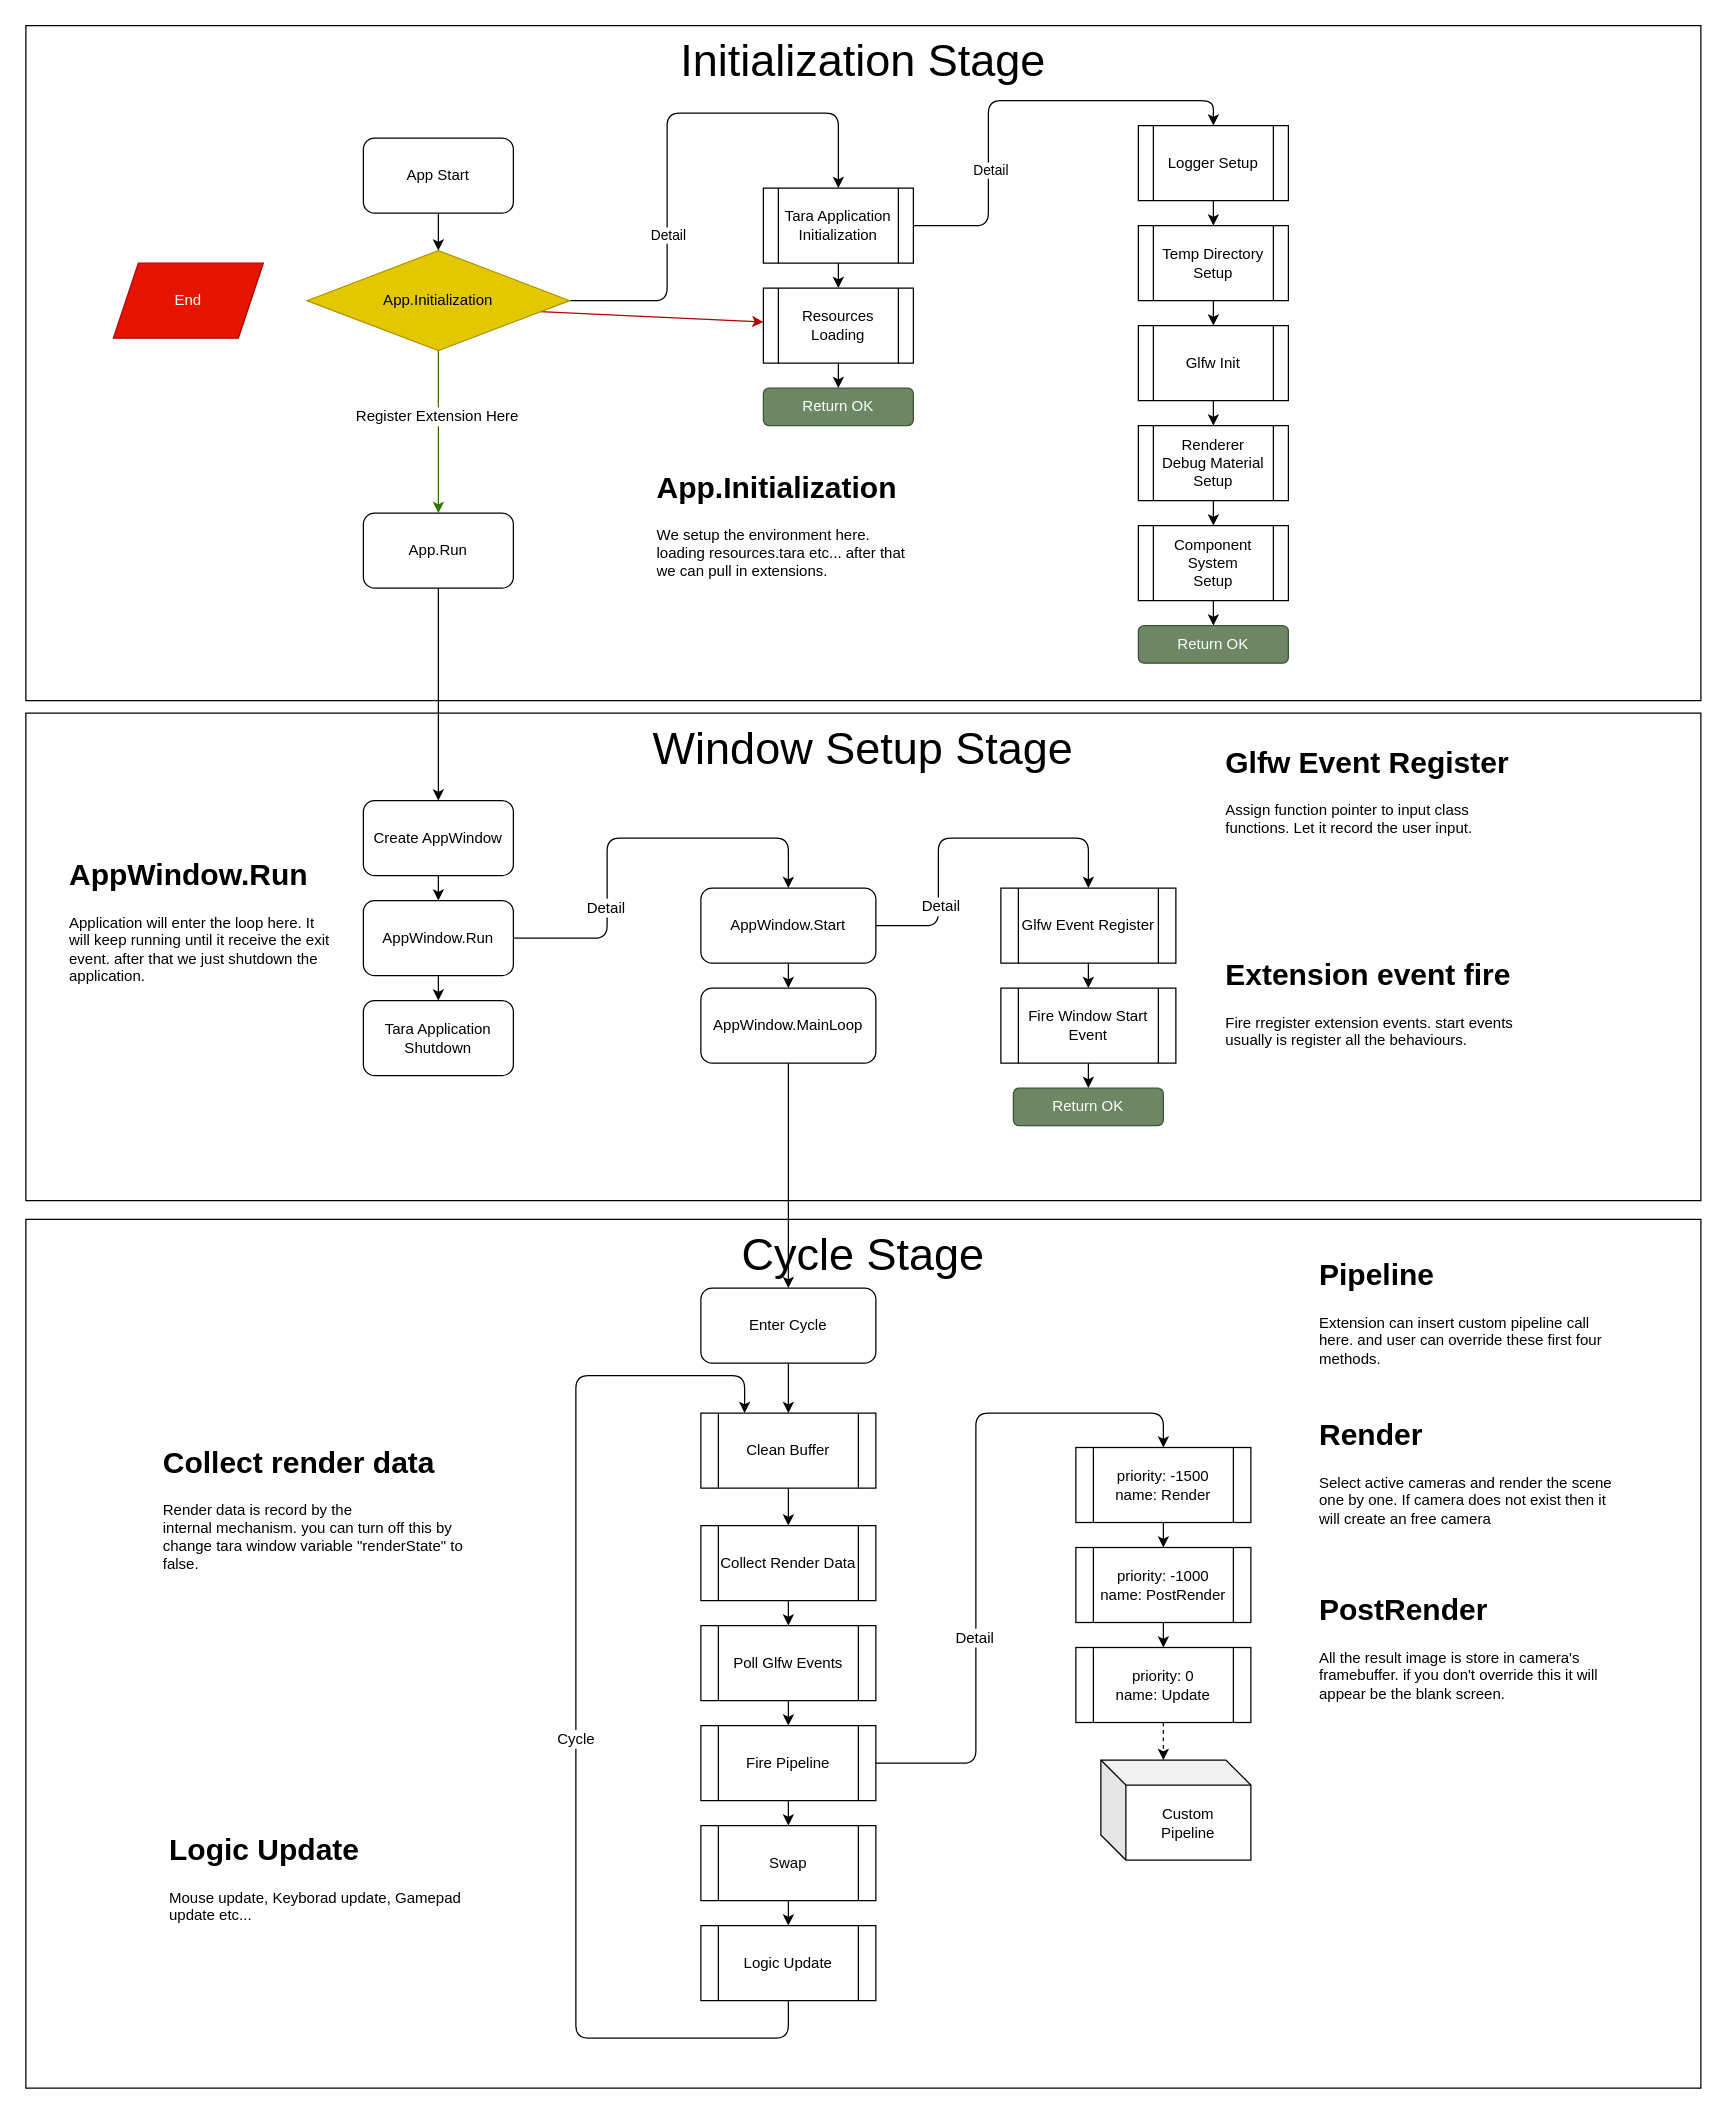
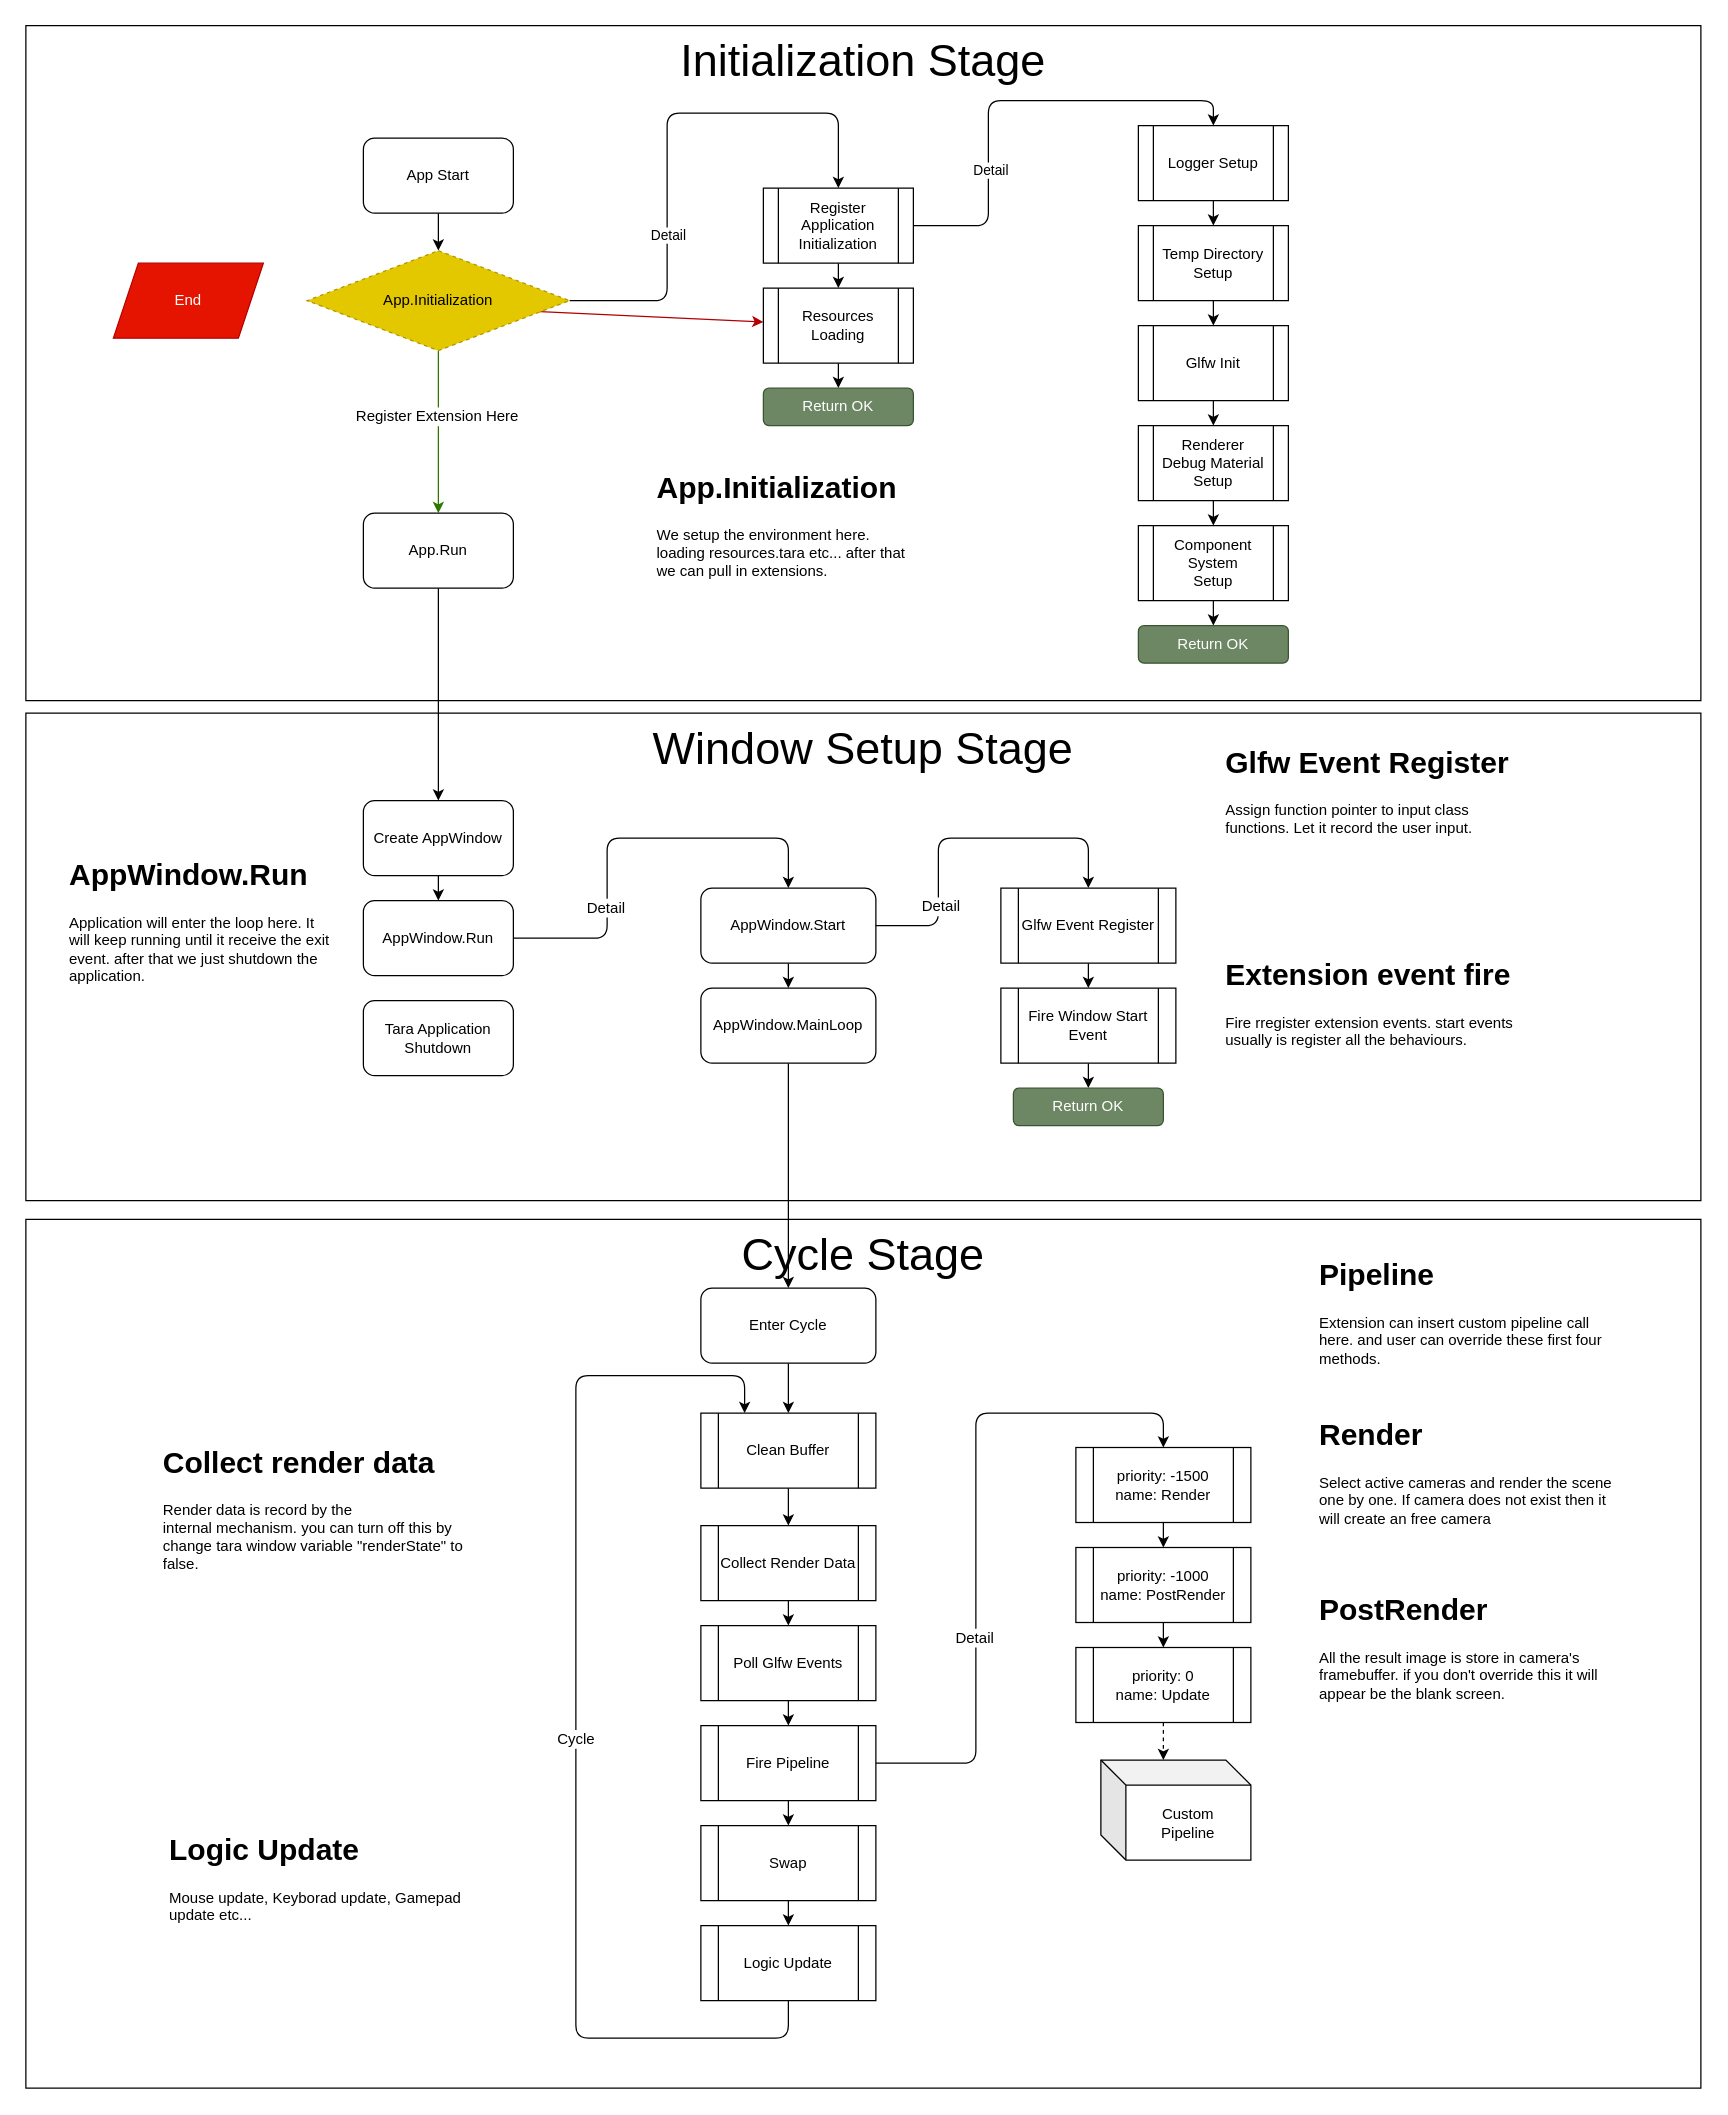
node "Tara Application Initialization": label "Tara Application Initialization" -> "Register Application Initialization"
node "App.Initialization": style solid -> dashed
edge "AppWindow.Run" -> "Tara Application Shutdown": removed
